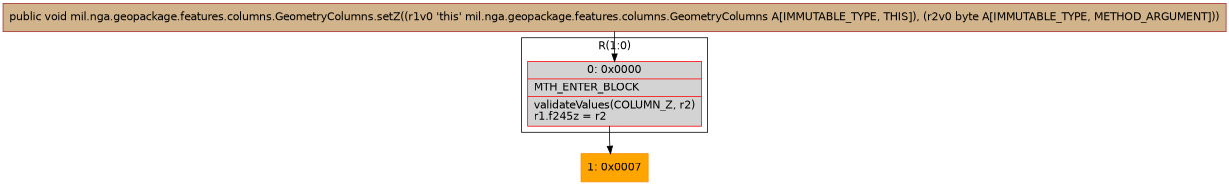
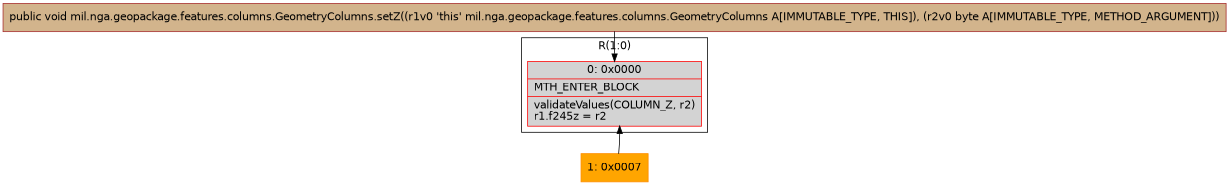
edge "0: 0x0000" -> "1: 0x0007": reversed
